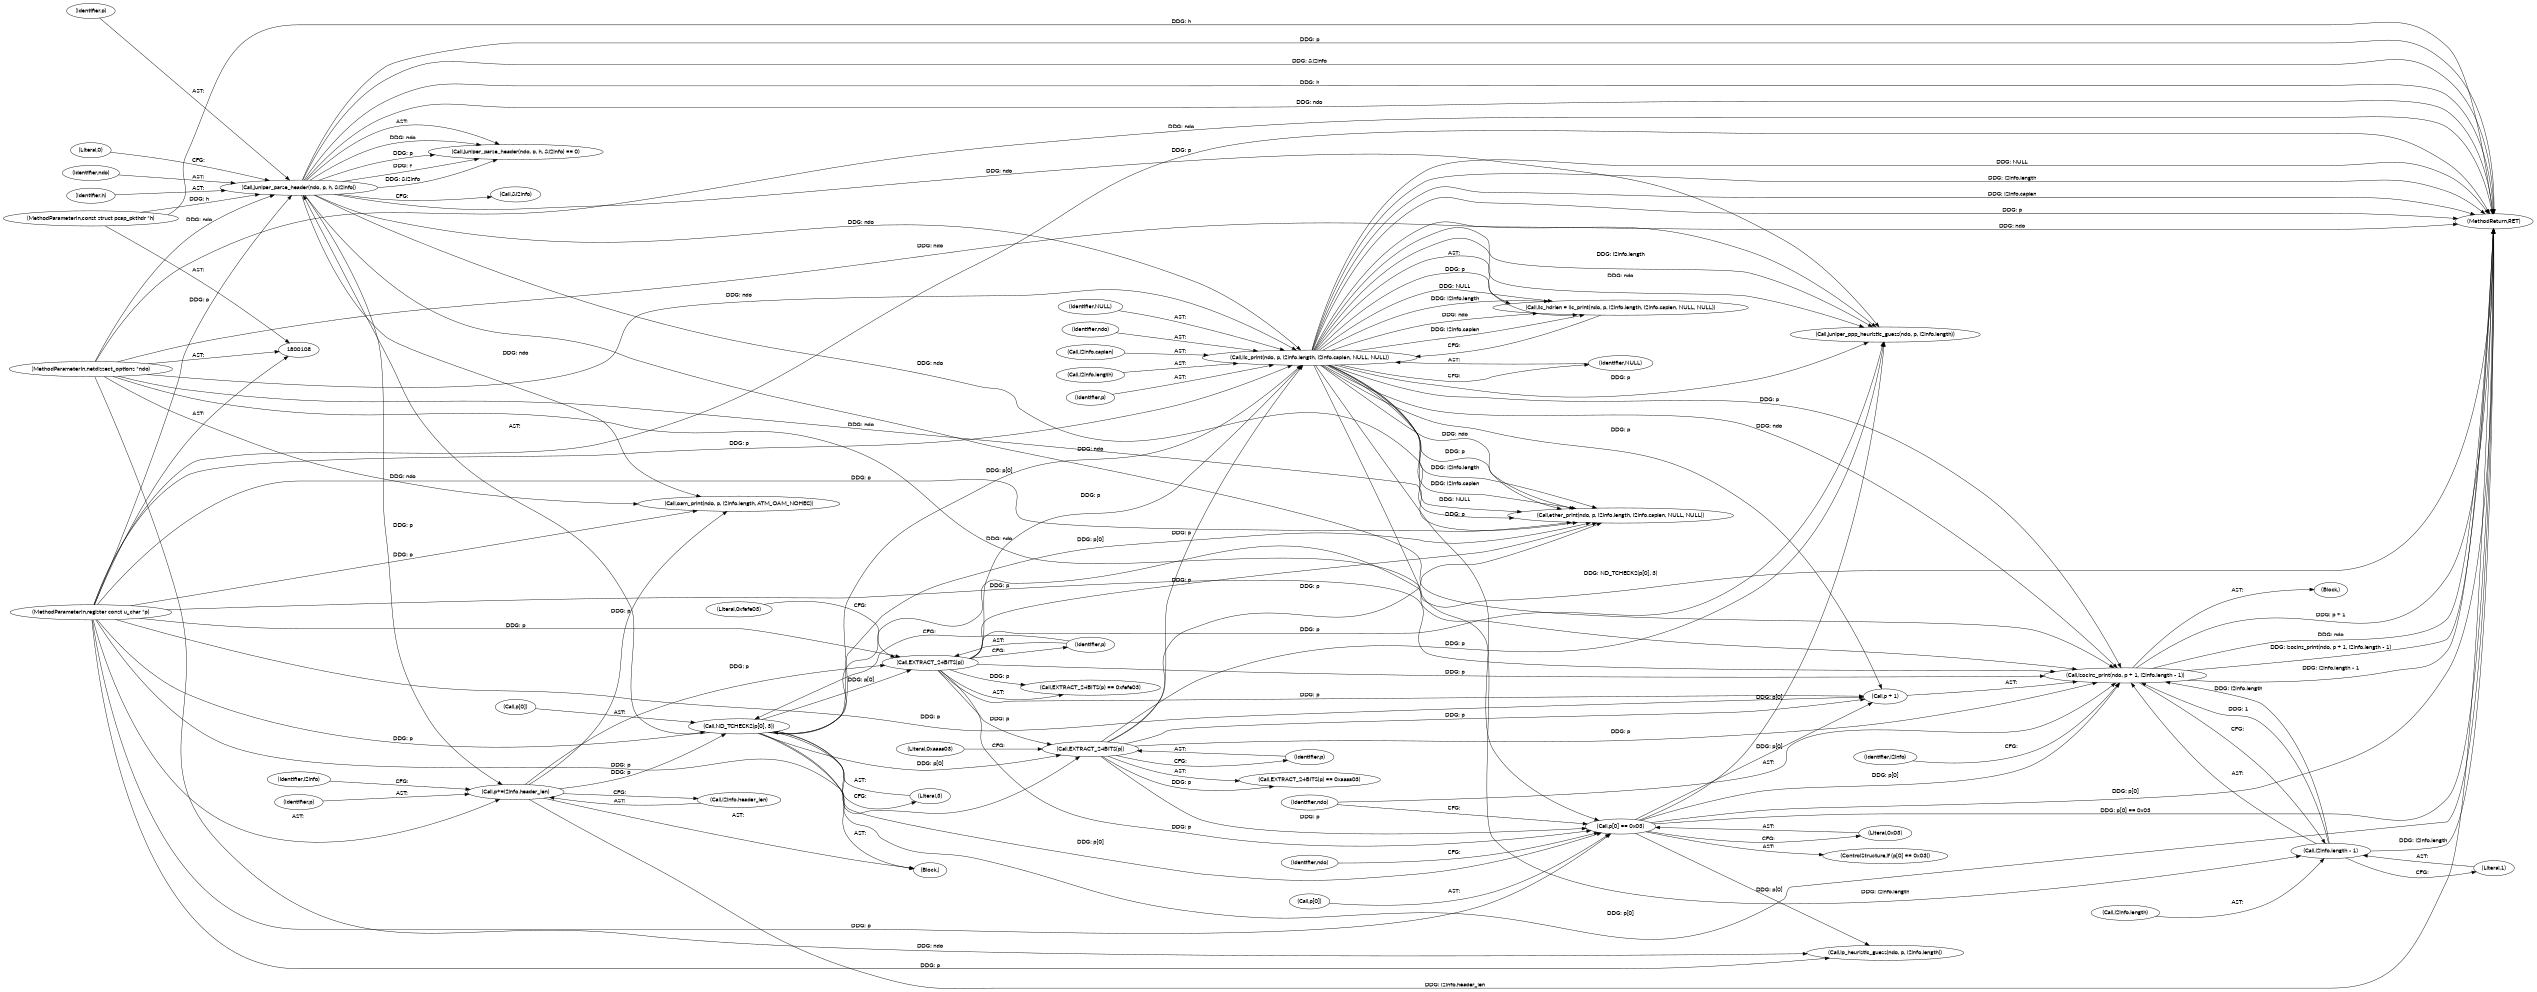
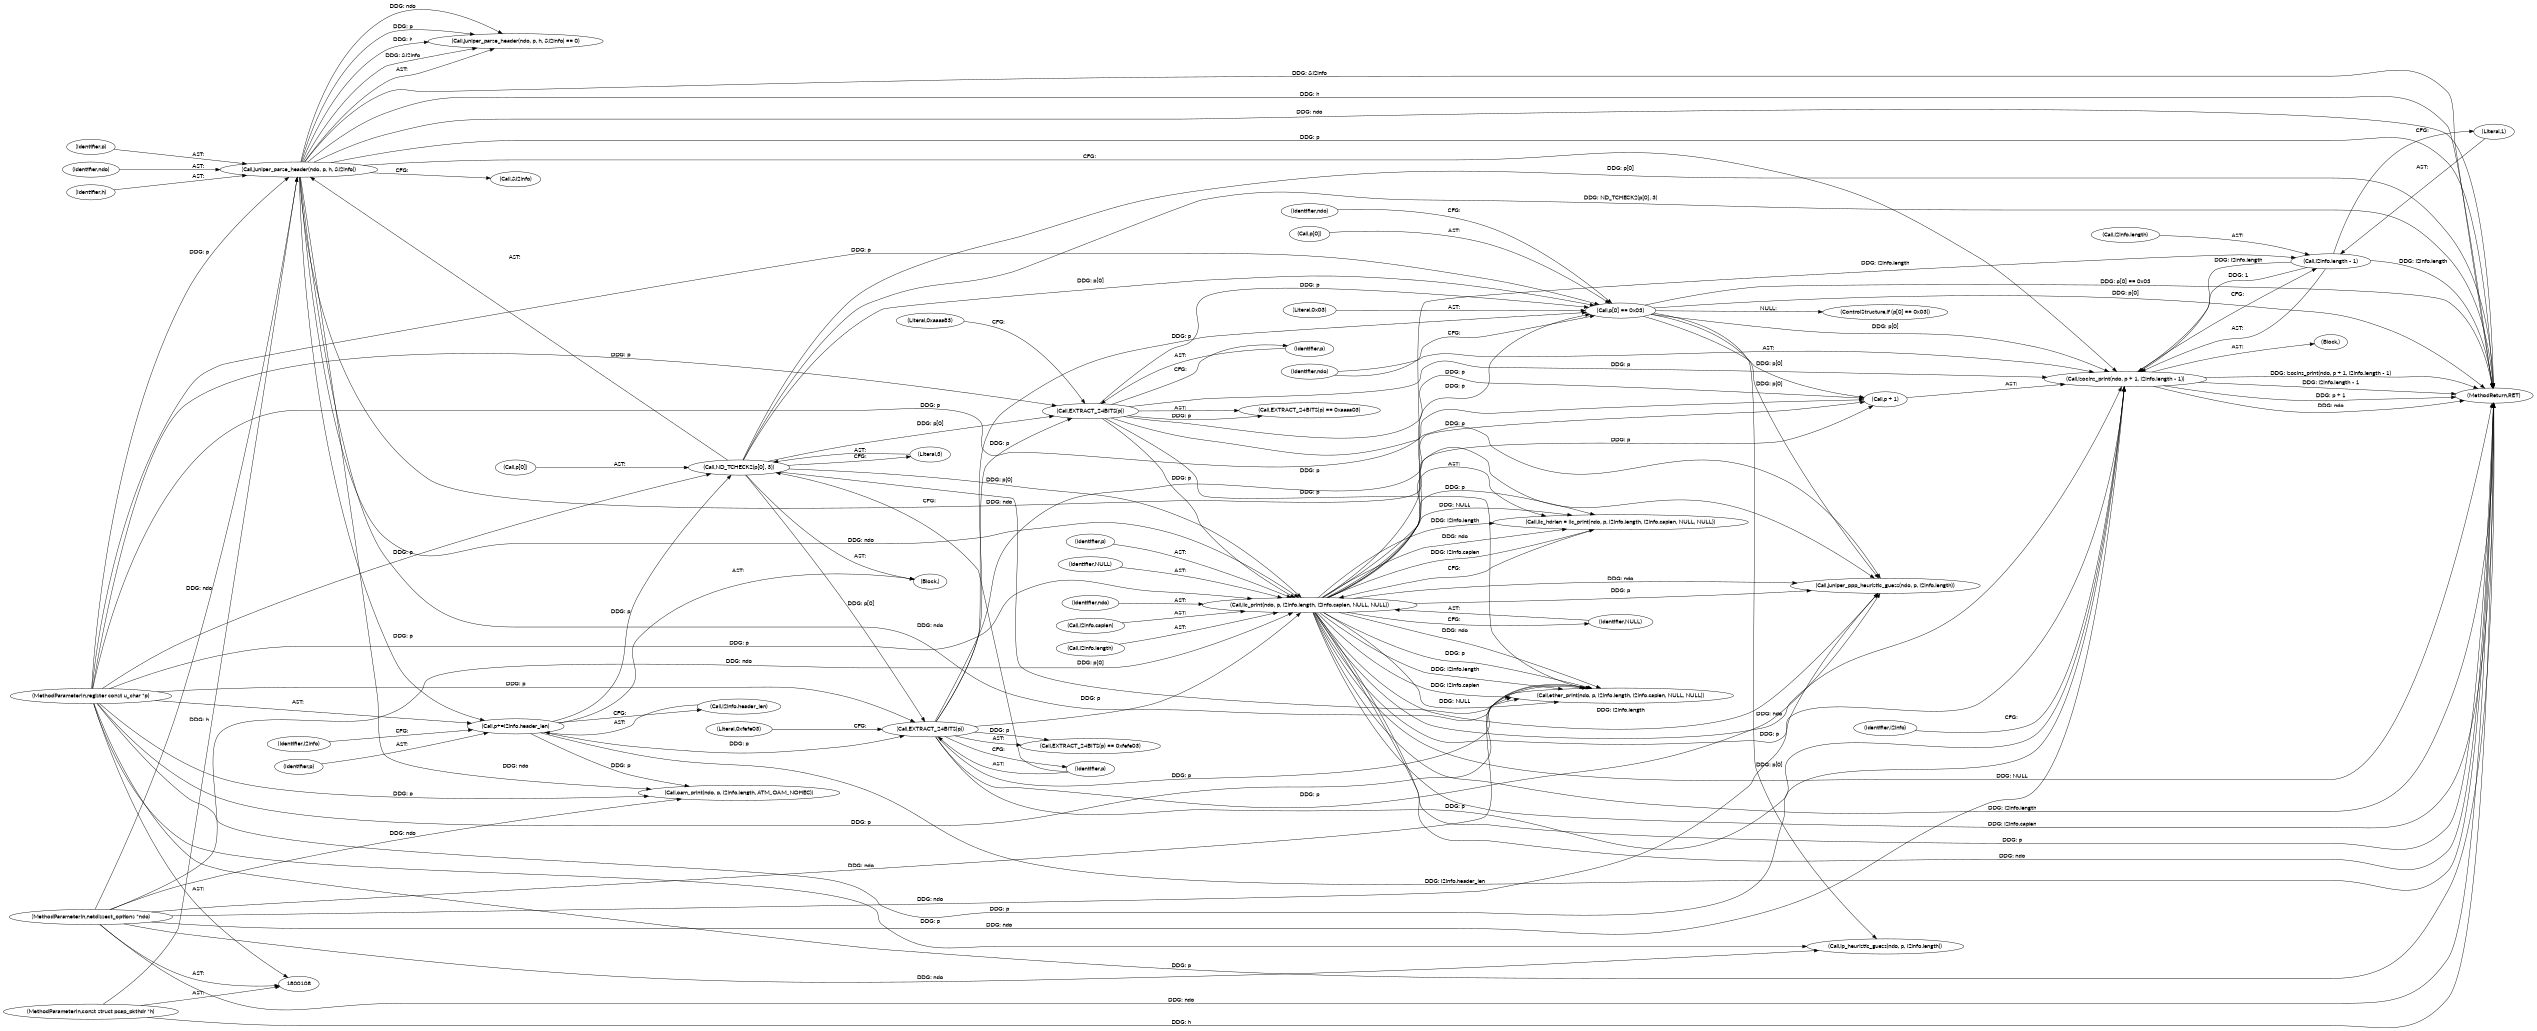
node "(Literal,0)": removed
edge "(Call,juniper_parse_header(ndo, p, h, &l2info))" -> "(Call,isoclns_print(ndo, p + 1, l2info.length - 1))": label "DDG: ndo" -> "CFG: "
node "(Literal,0xaaaa03)": label "(Literal,0xaaaa03)" -> "(Literal,0xaaaa83)"
edge "(Call,p[0] == 0x03)" -> "(Literal,0x03)": removed, label "CFG:"
edge "(Call,p[0] == 0x03)" -> "(ControlStructure,if (p[0] == 0x03))": label "AST: " -> "NULL: "
